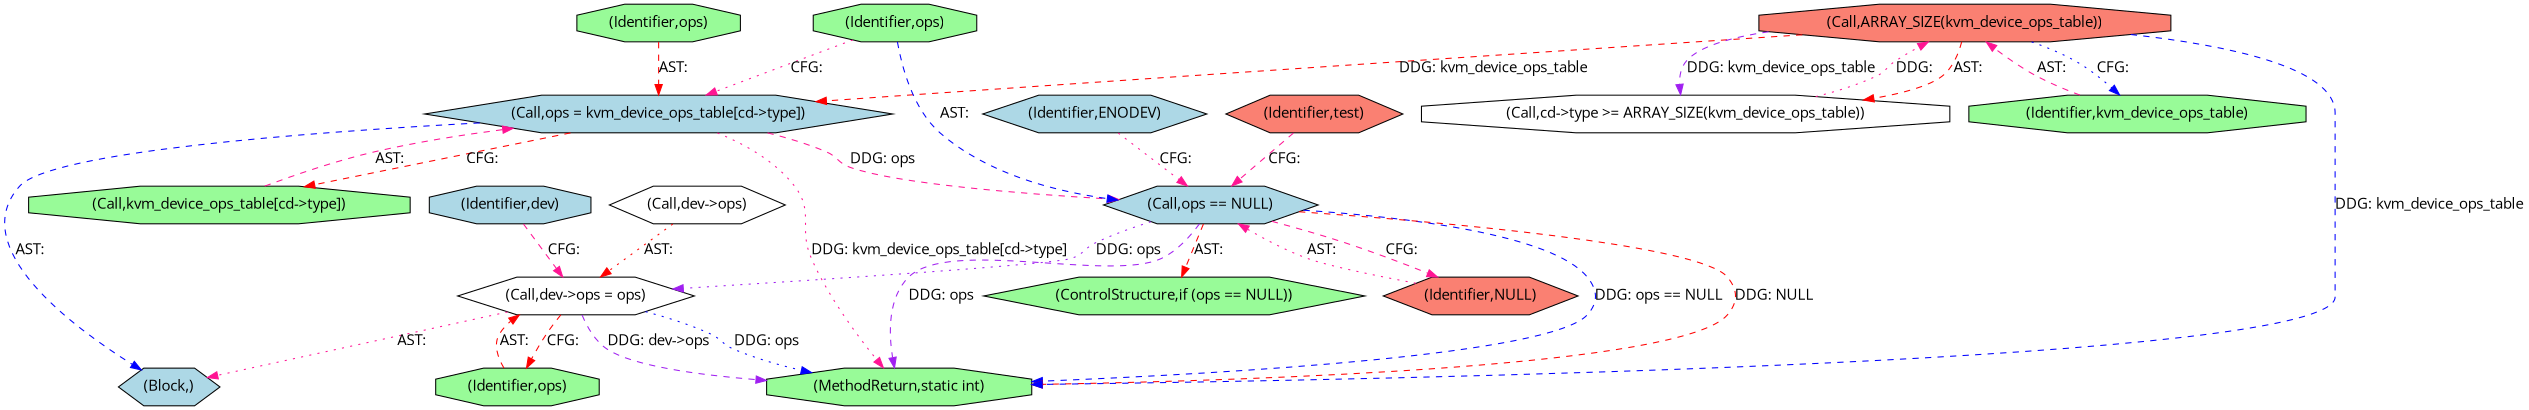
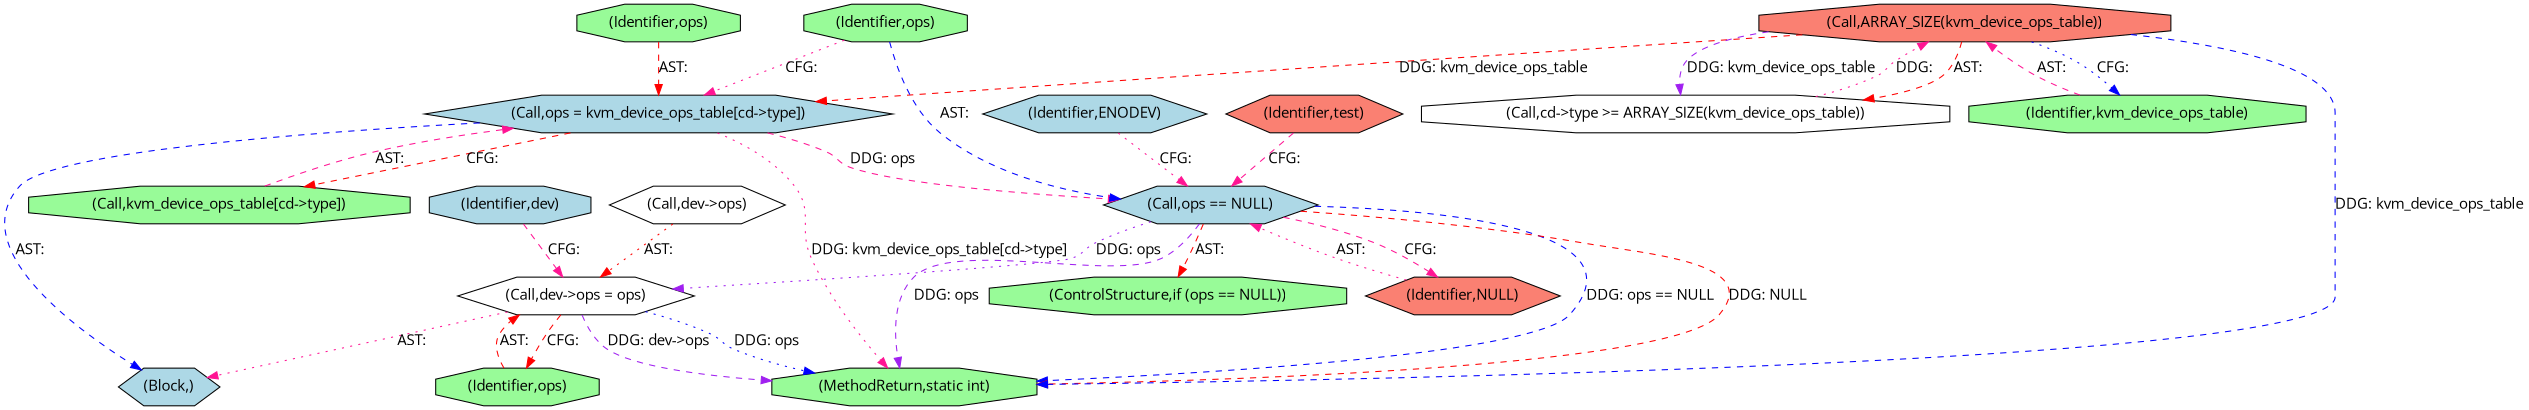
node "(ControlStructure,if (ops == NULL))": shape hexagon -> octagon
